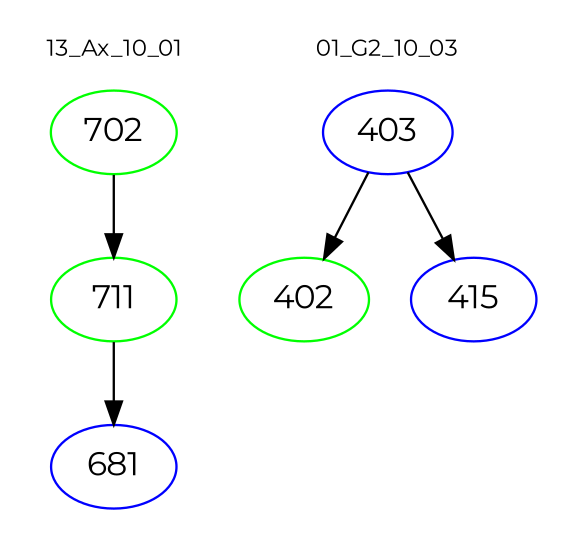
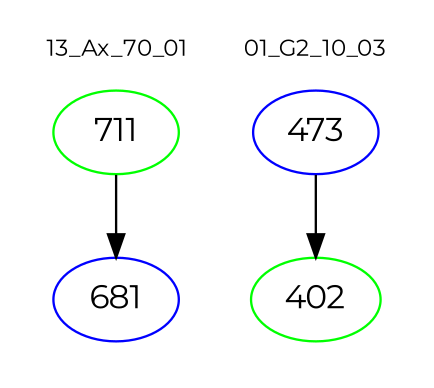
cluster "13_Ax_10_01": label "13_Ax_10_01" -> "13_Ax_70_01"
node "702": removed
node "403": label "403" -> "473"
node "415": removed
